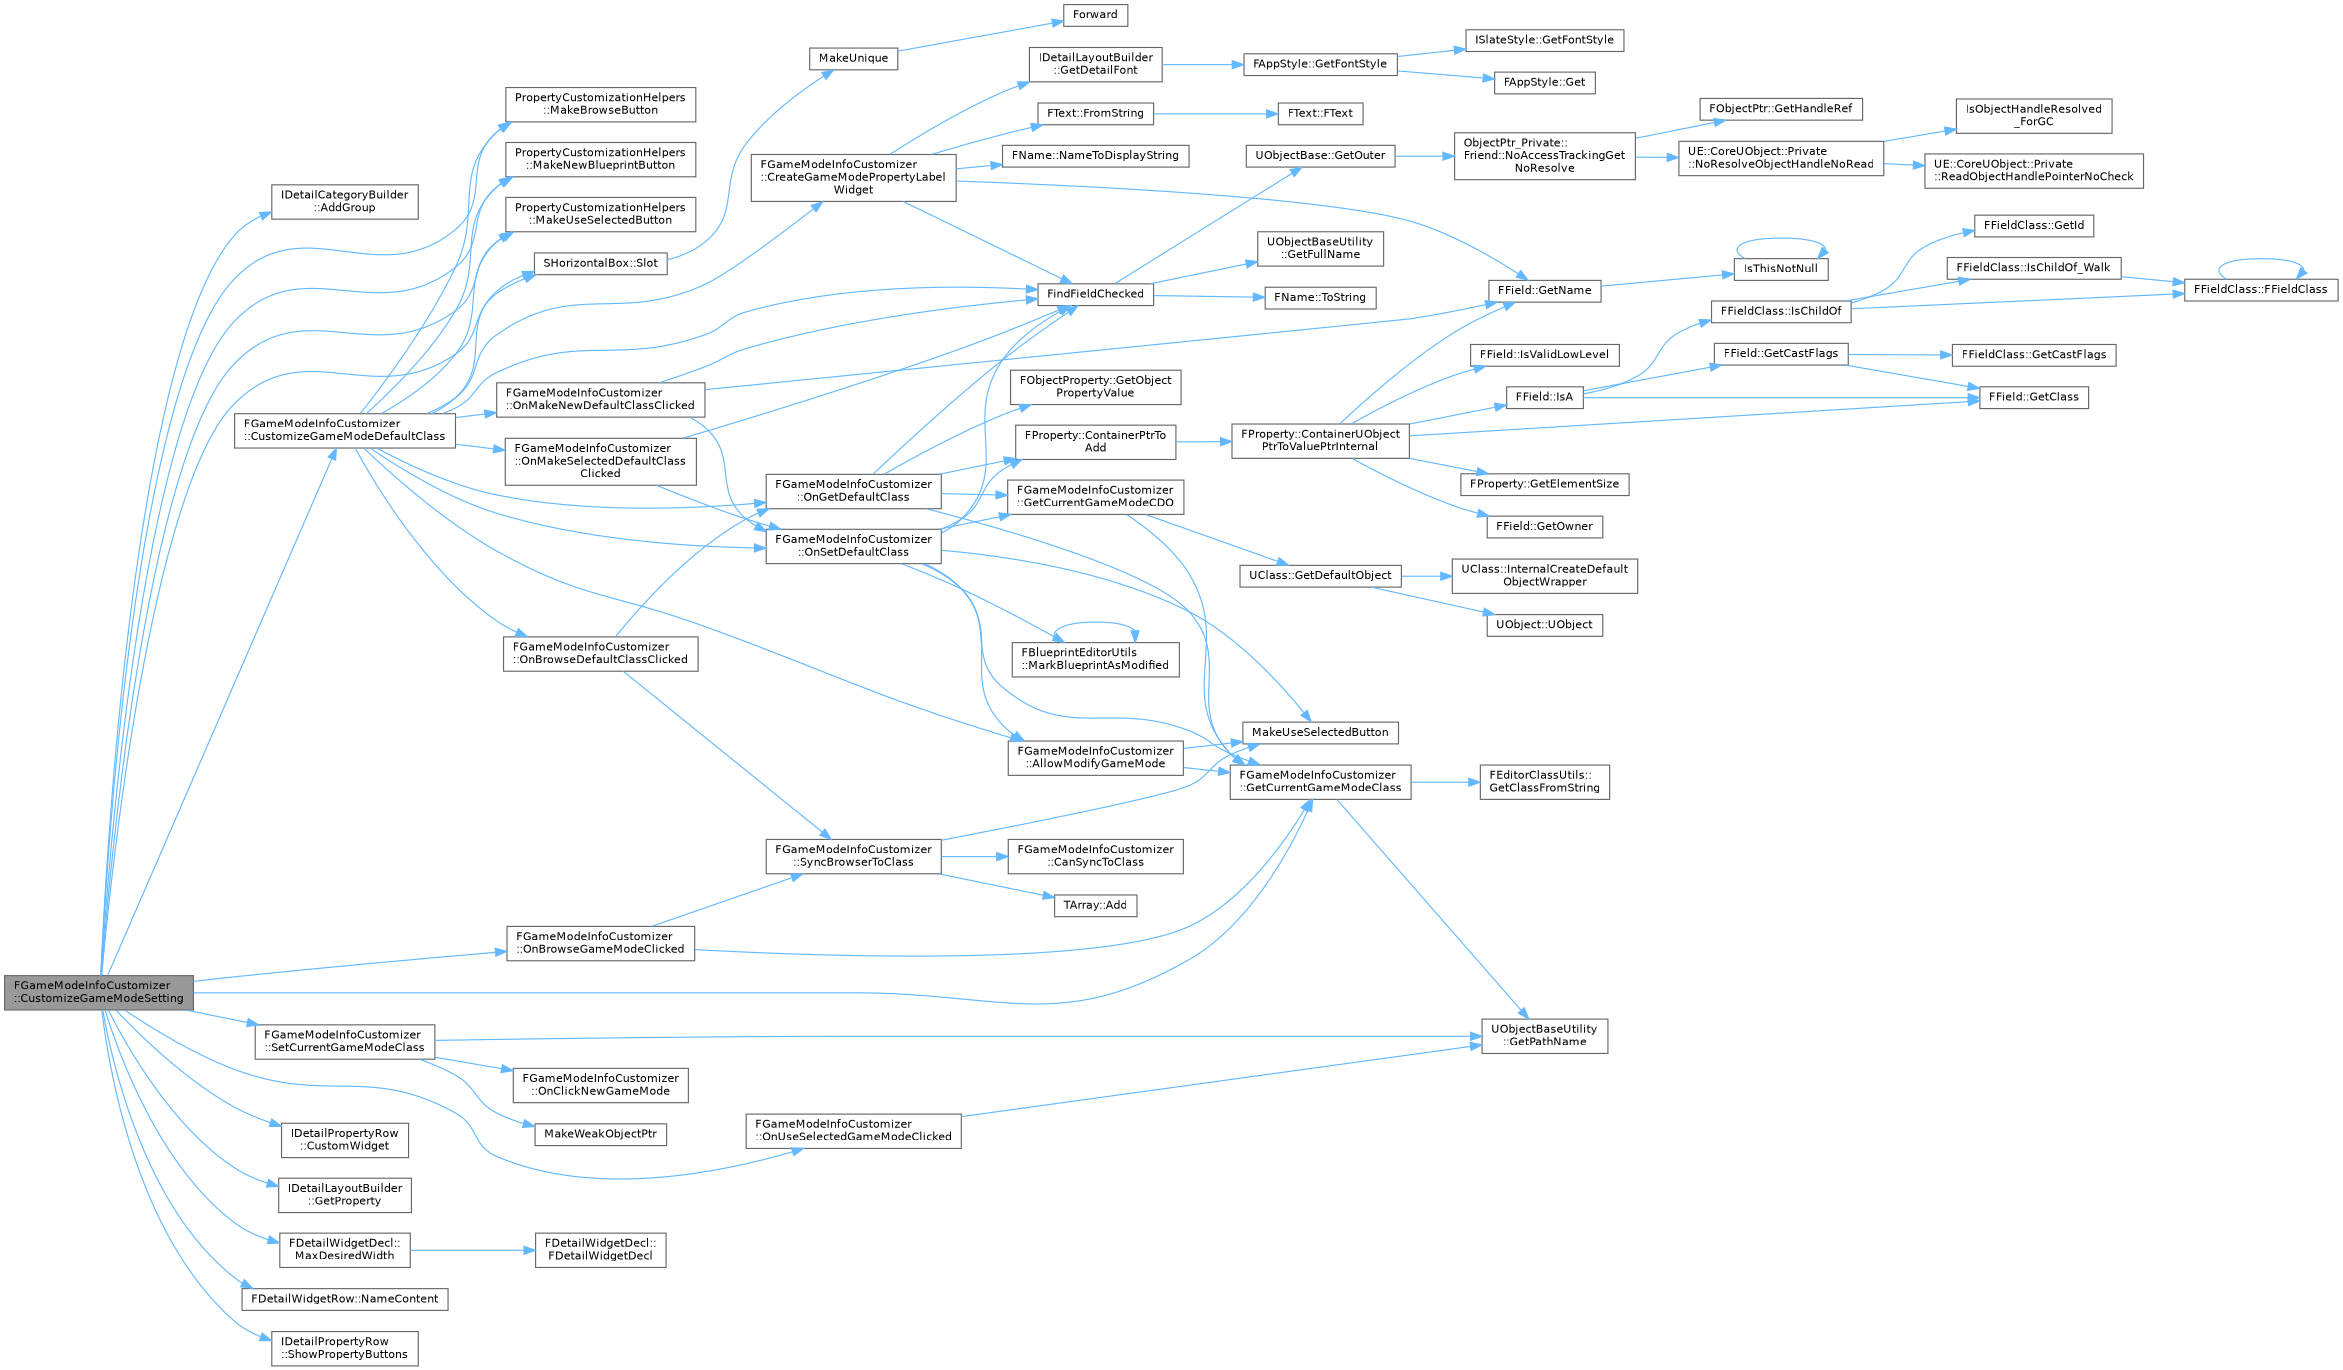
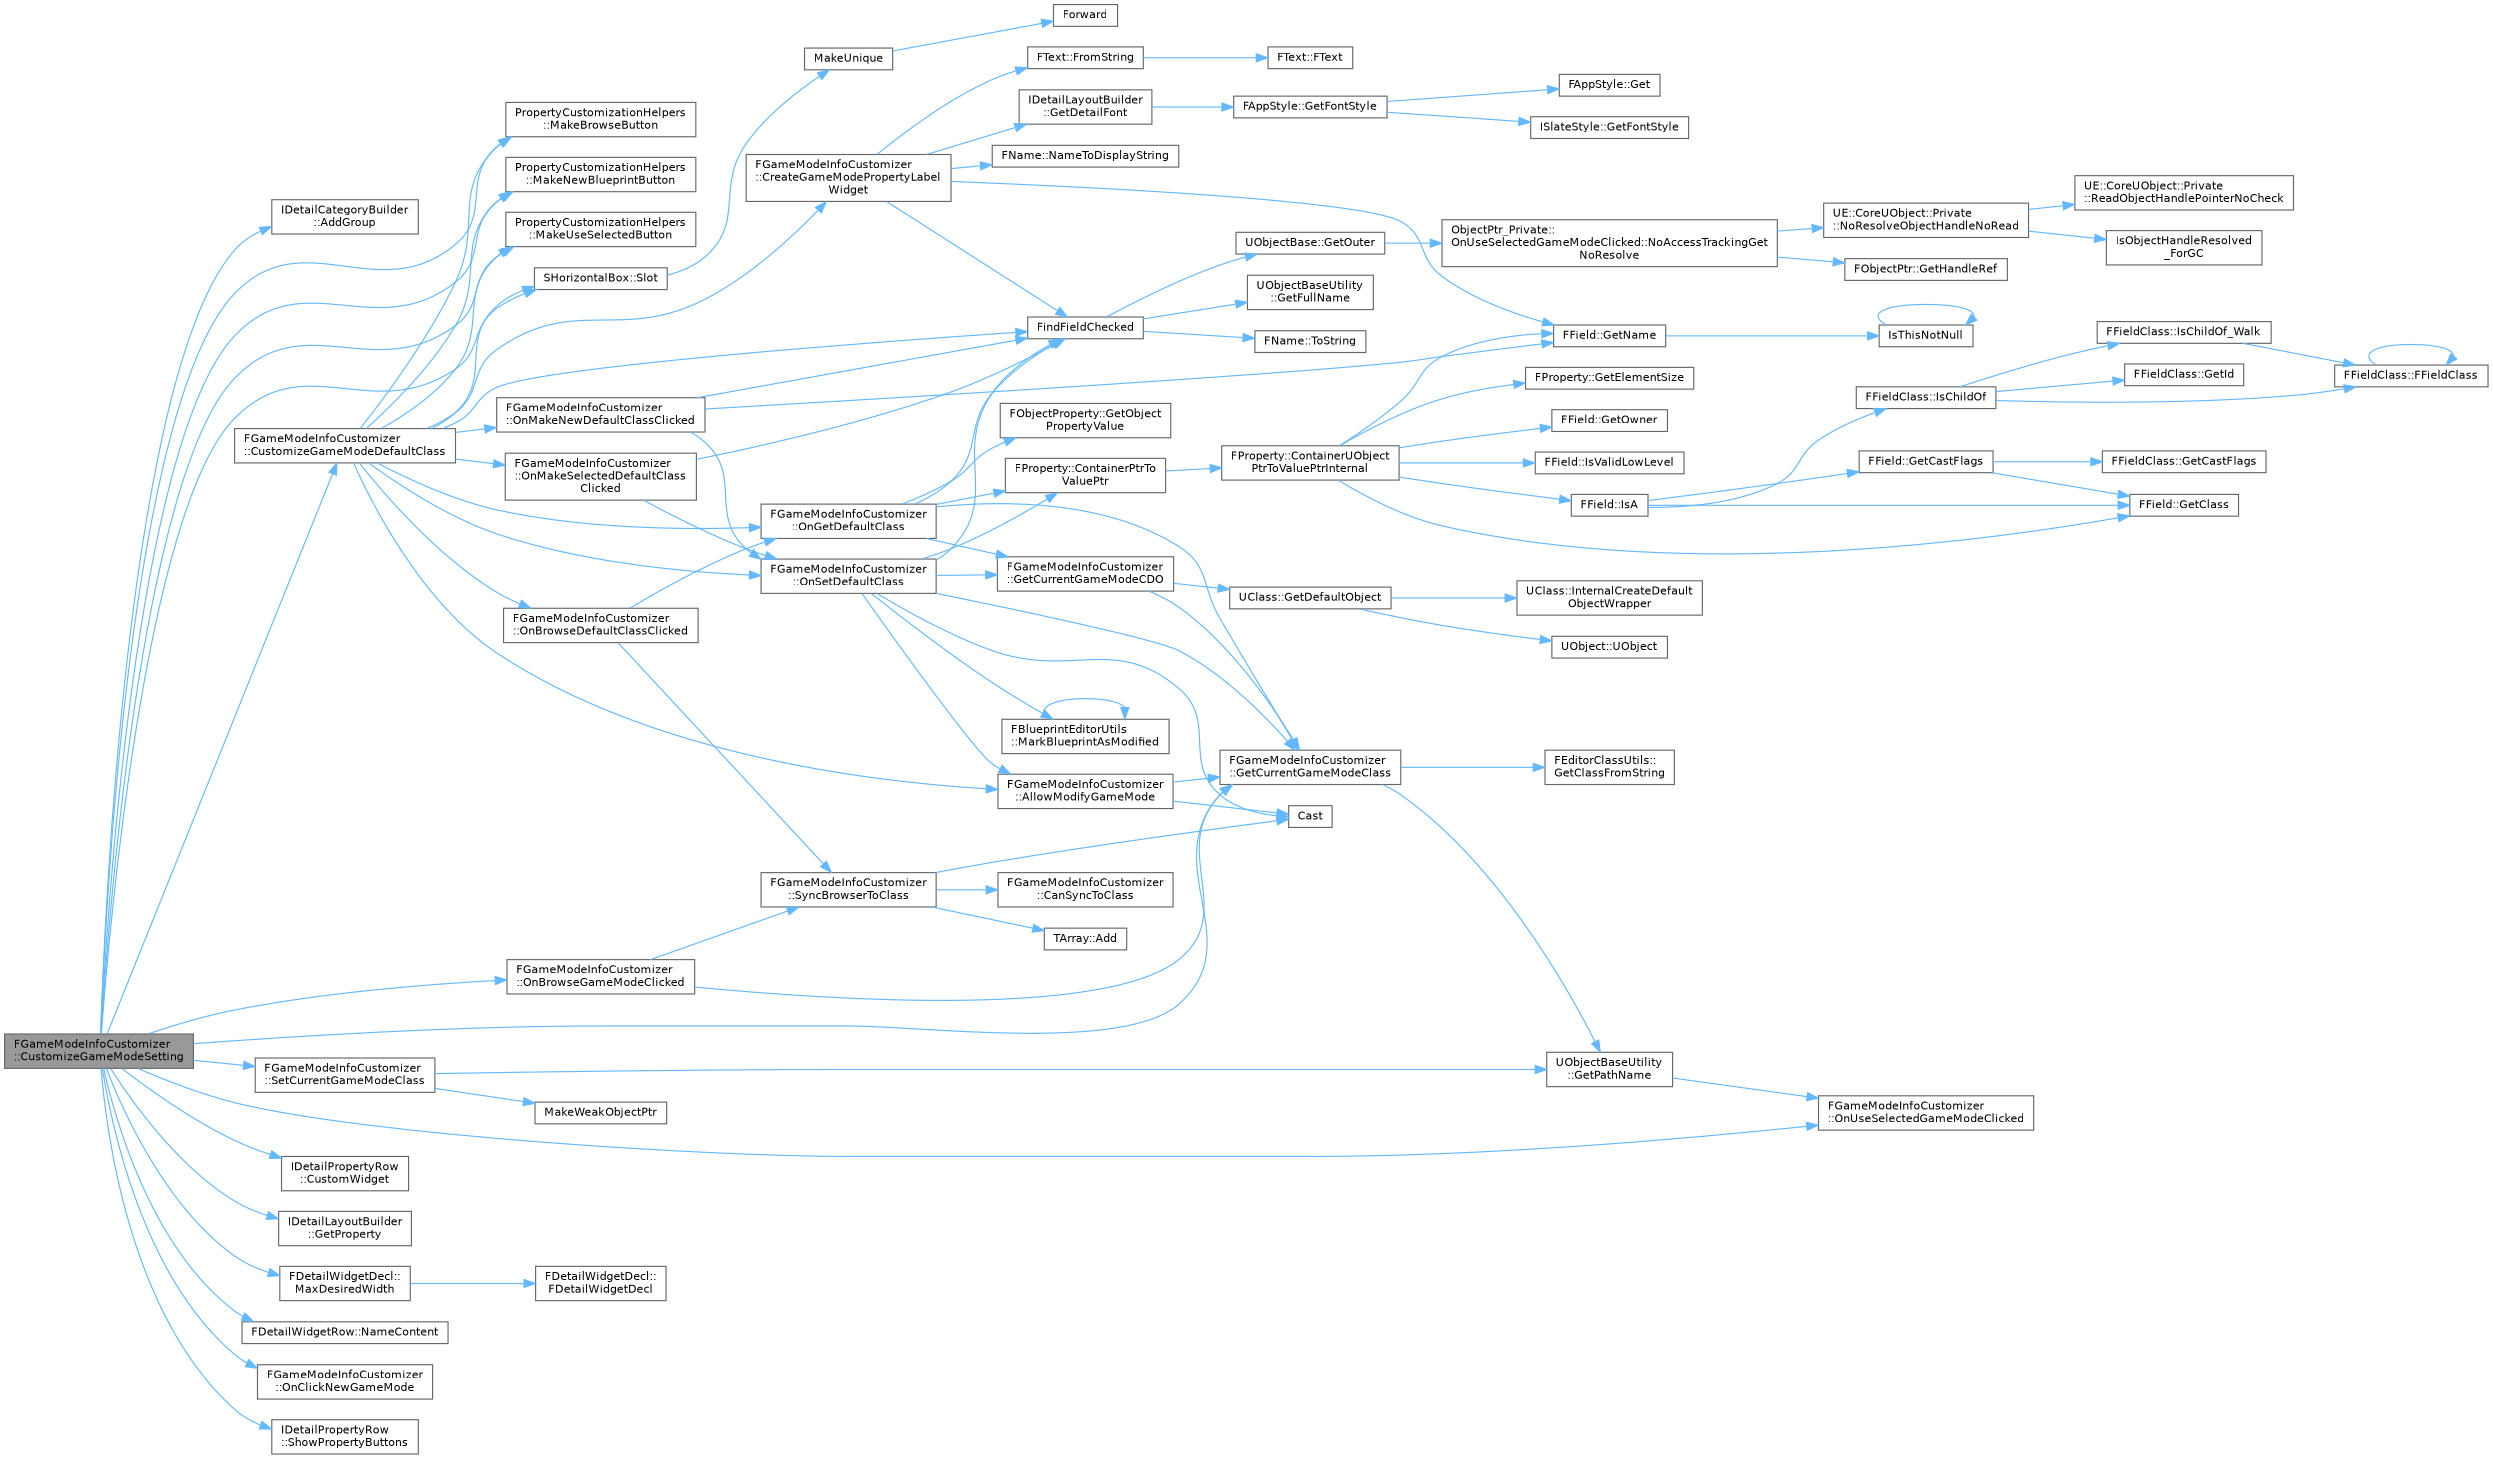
node "ObjectPtr_Private:: Friend::NoAccessTrackingGet NoResolve": label "ObjectPtr_Private:: Friend::NoAccessTrackingGet NoResolve" -> "ObjectPtr_Private:: OnUseSelectedGameModeClicked::NoAccessTrackingGet NoResolve"
node "FProperty::ContainerPtrTo Add": label "FProperty::ContainerPtrTo Add" -> "FProperty::ContainerPtrTo ValuePtr"
node "MakeUseSelectedButton": label "MakeUseSelectedButton" -> "Cast"
edge "FGameModeInfoCustomizer ::SetCurrentGameModeClass" -> "FGameModeInfoCustomizer ::OnClickNewGameMode": now "FGameModeInfoCustomizer ::CustomizeGameModeSetting" -> "FGameModeInfoCustomizer ::OnClickNewGameMode"
edge "FGameModeInfoCustomizer ::OnUseSelectedGameModeClicked" -> "UObjectBaseUtility ::GetPathName": reversed
